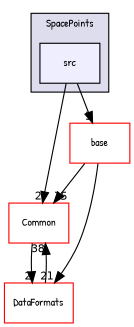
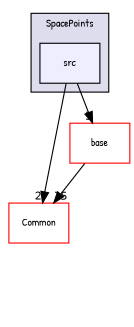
node "DataFormats": removed
